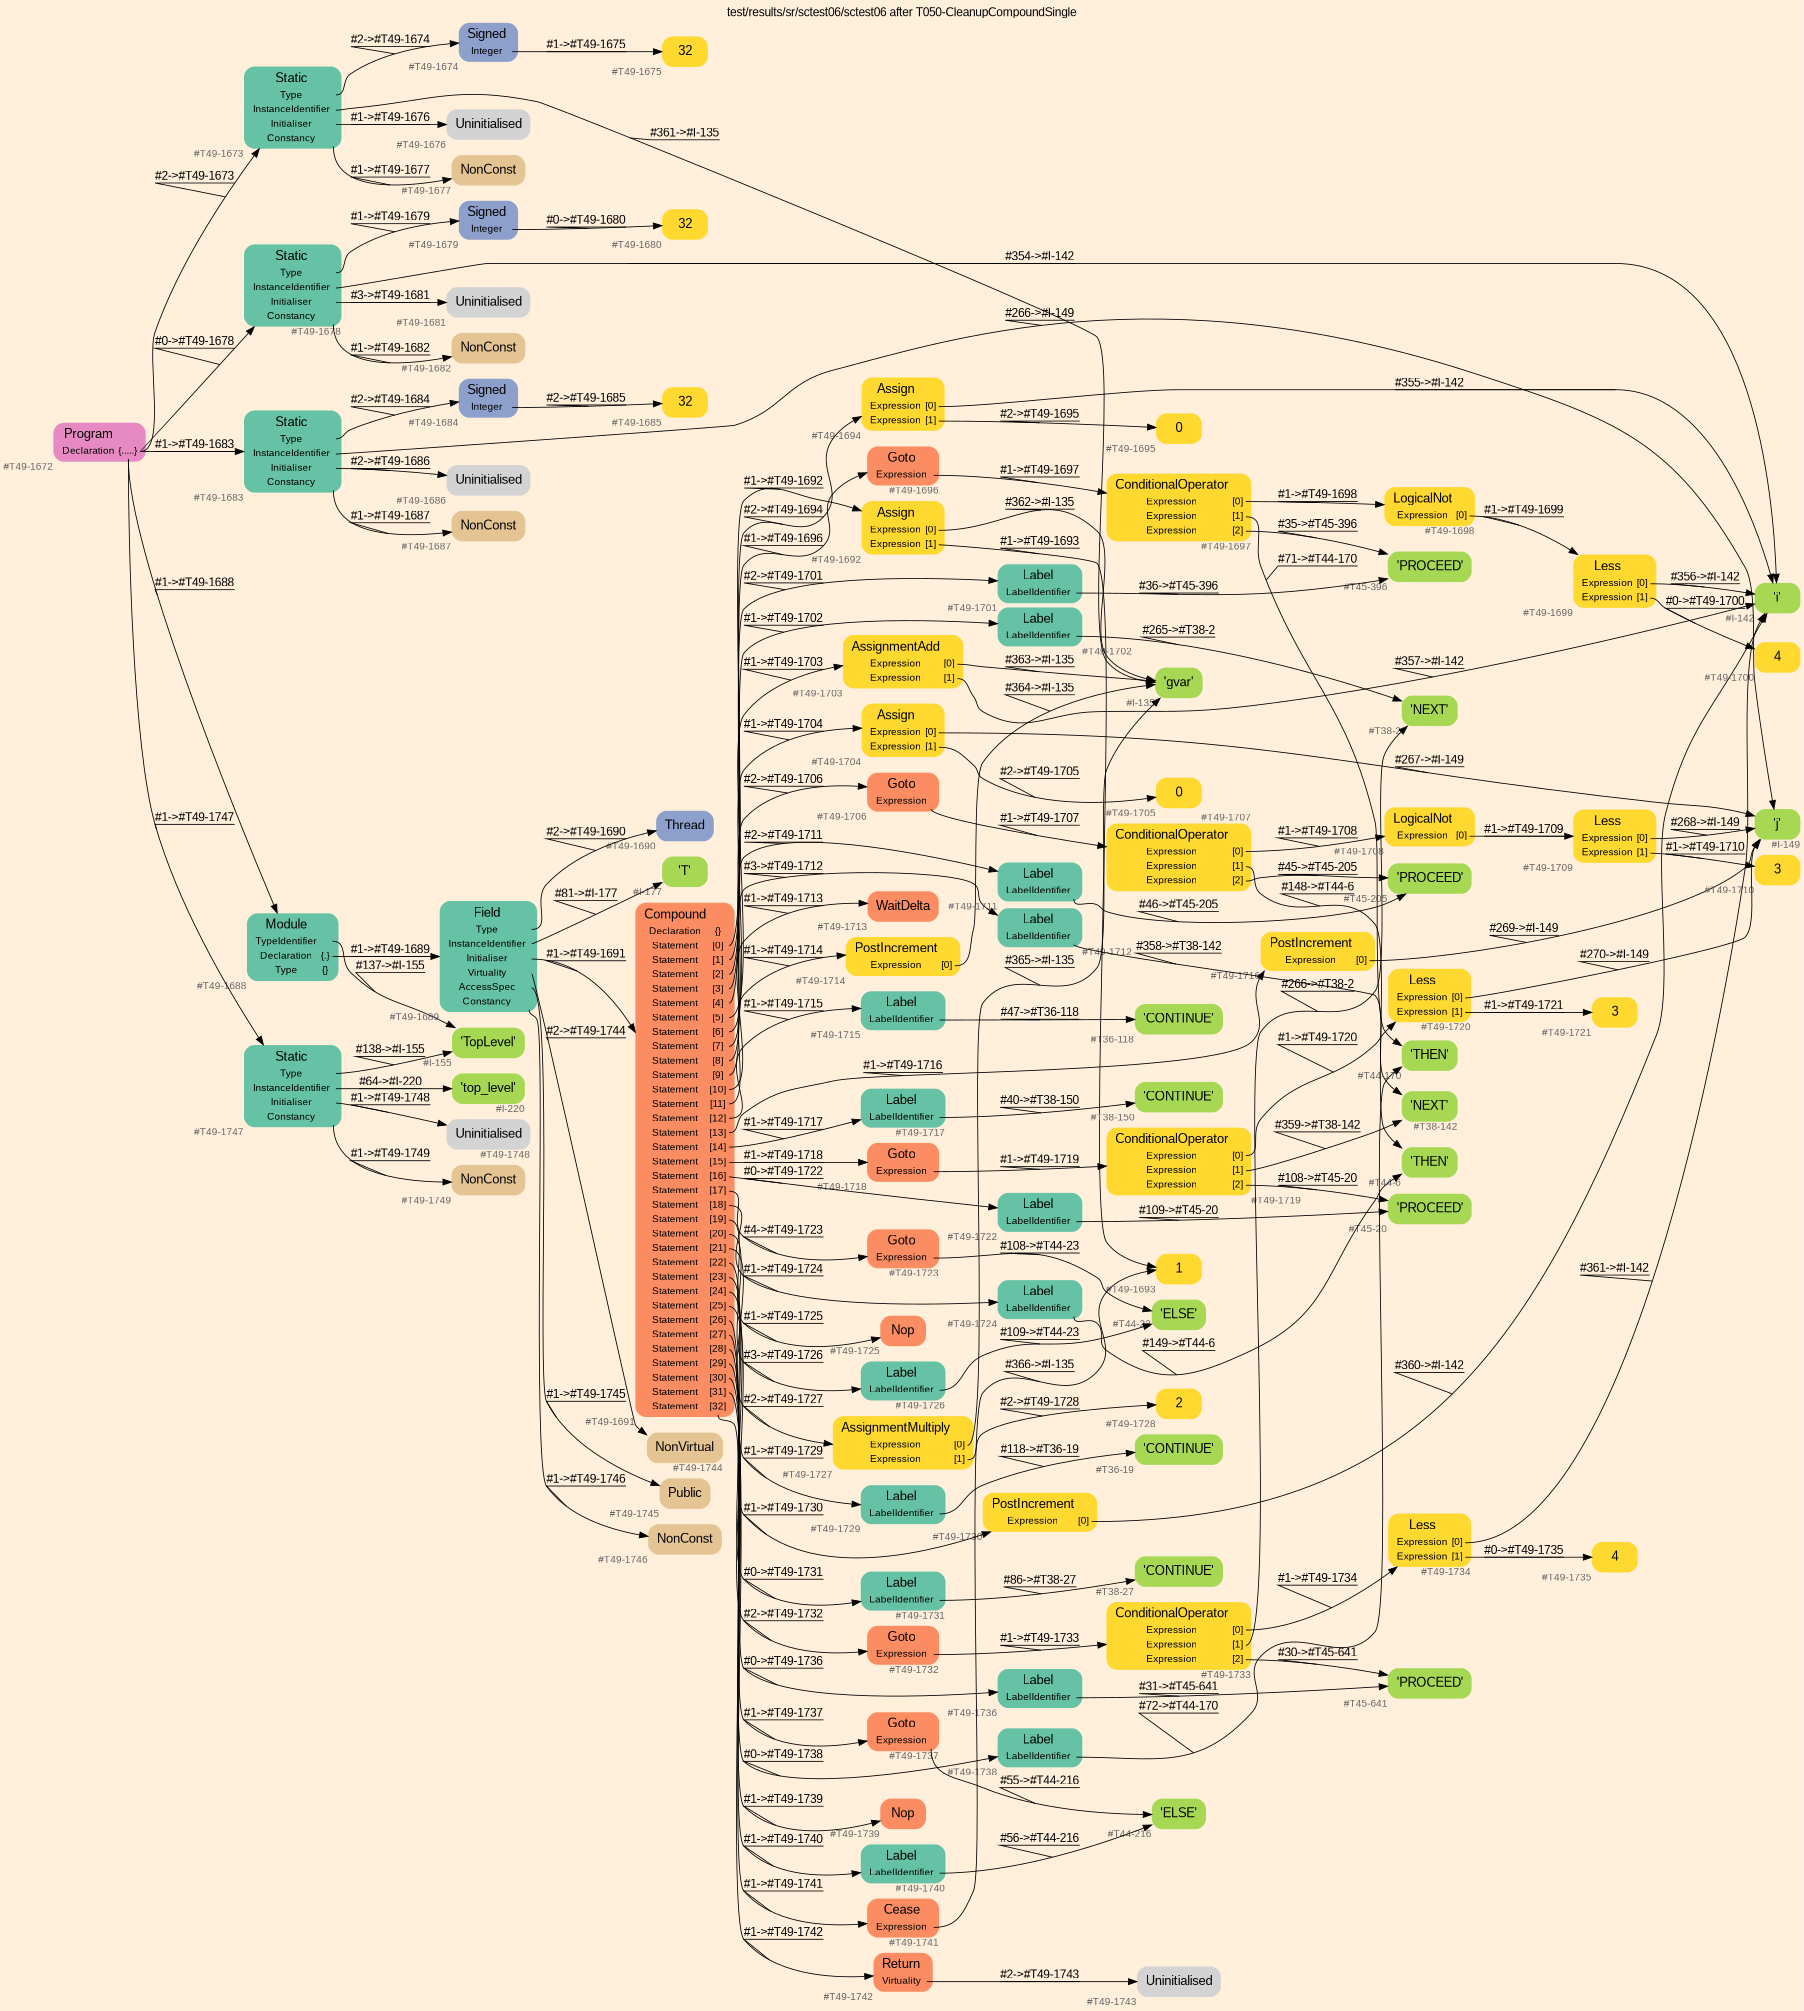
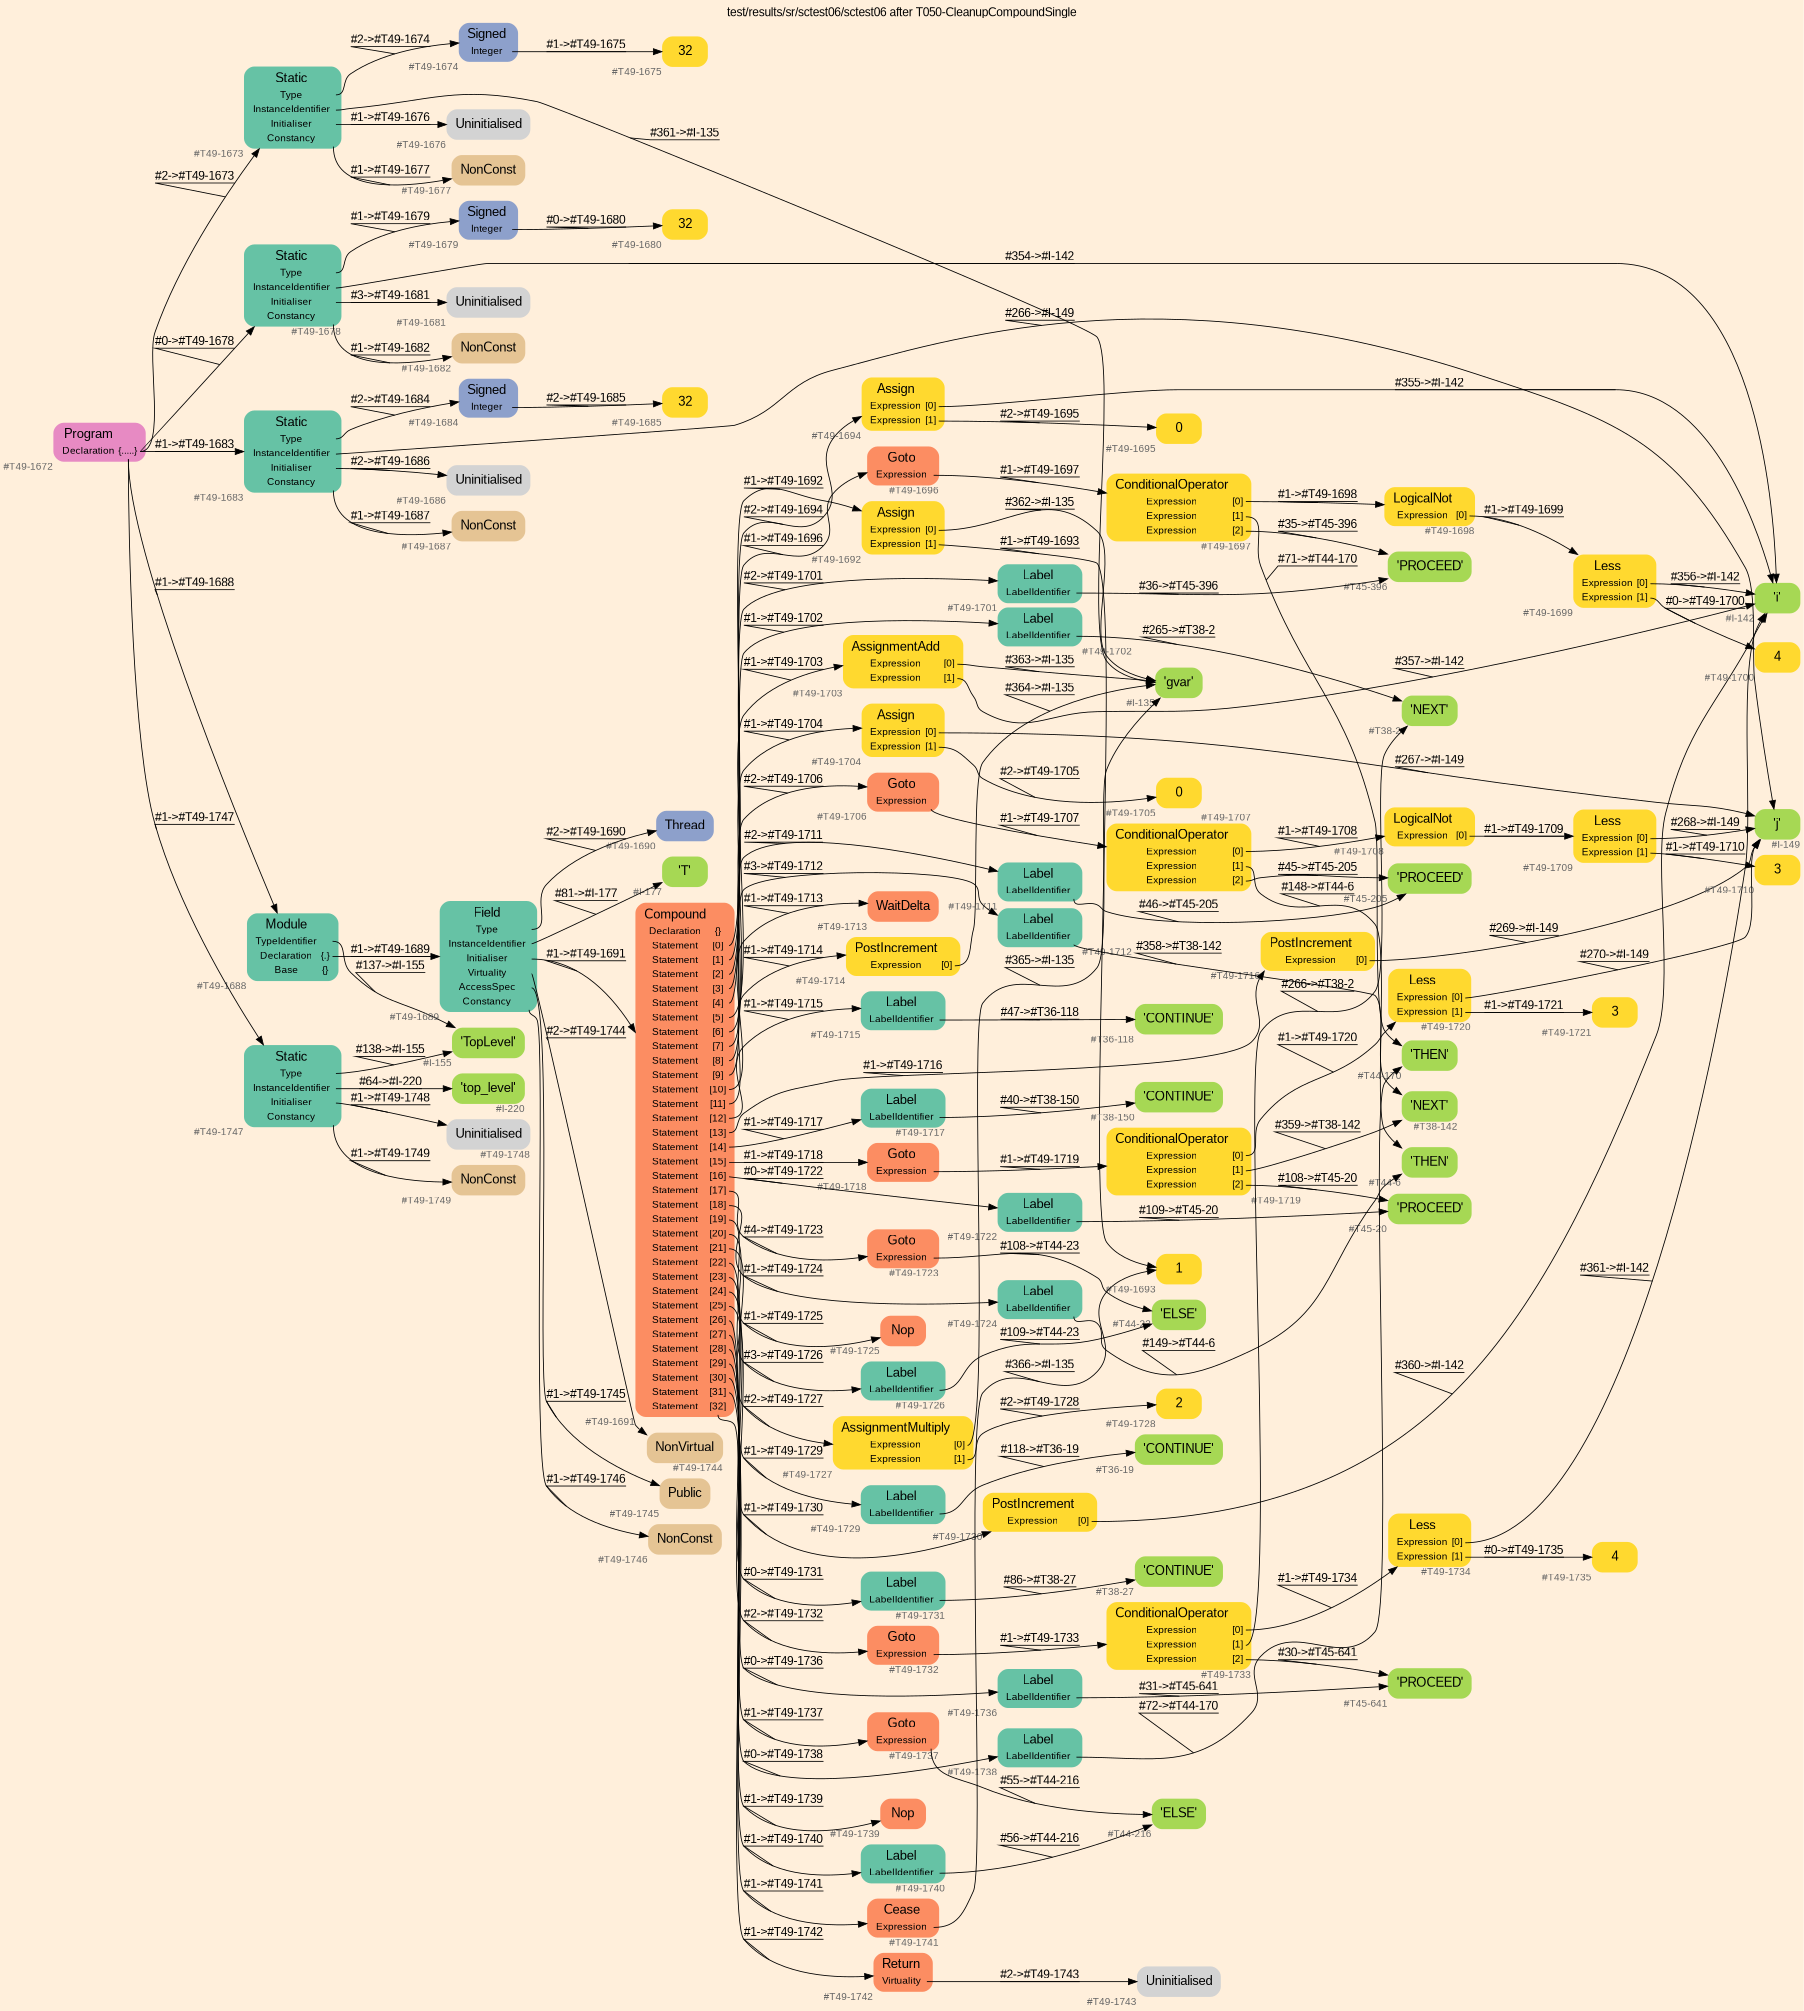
node "Module": text "Type" -> "Base"
